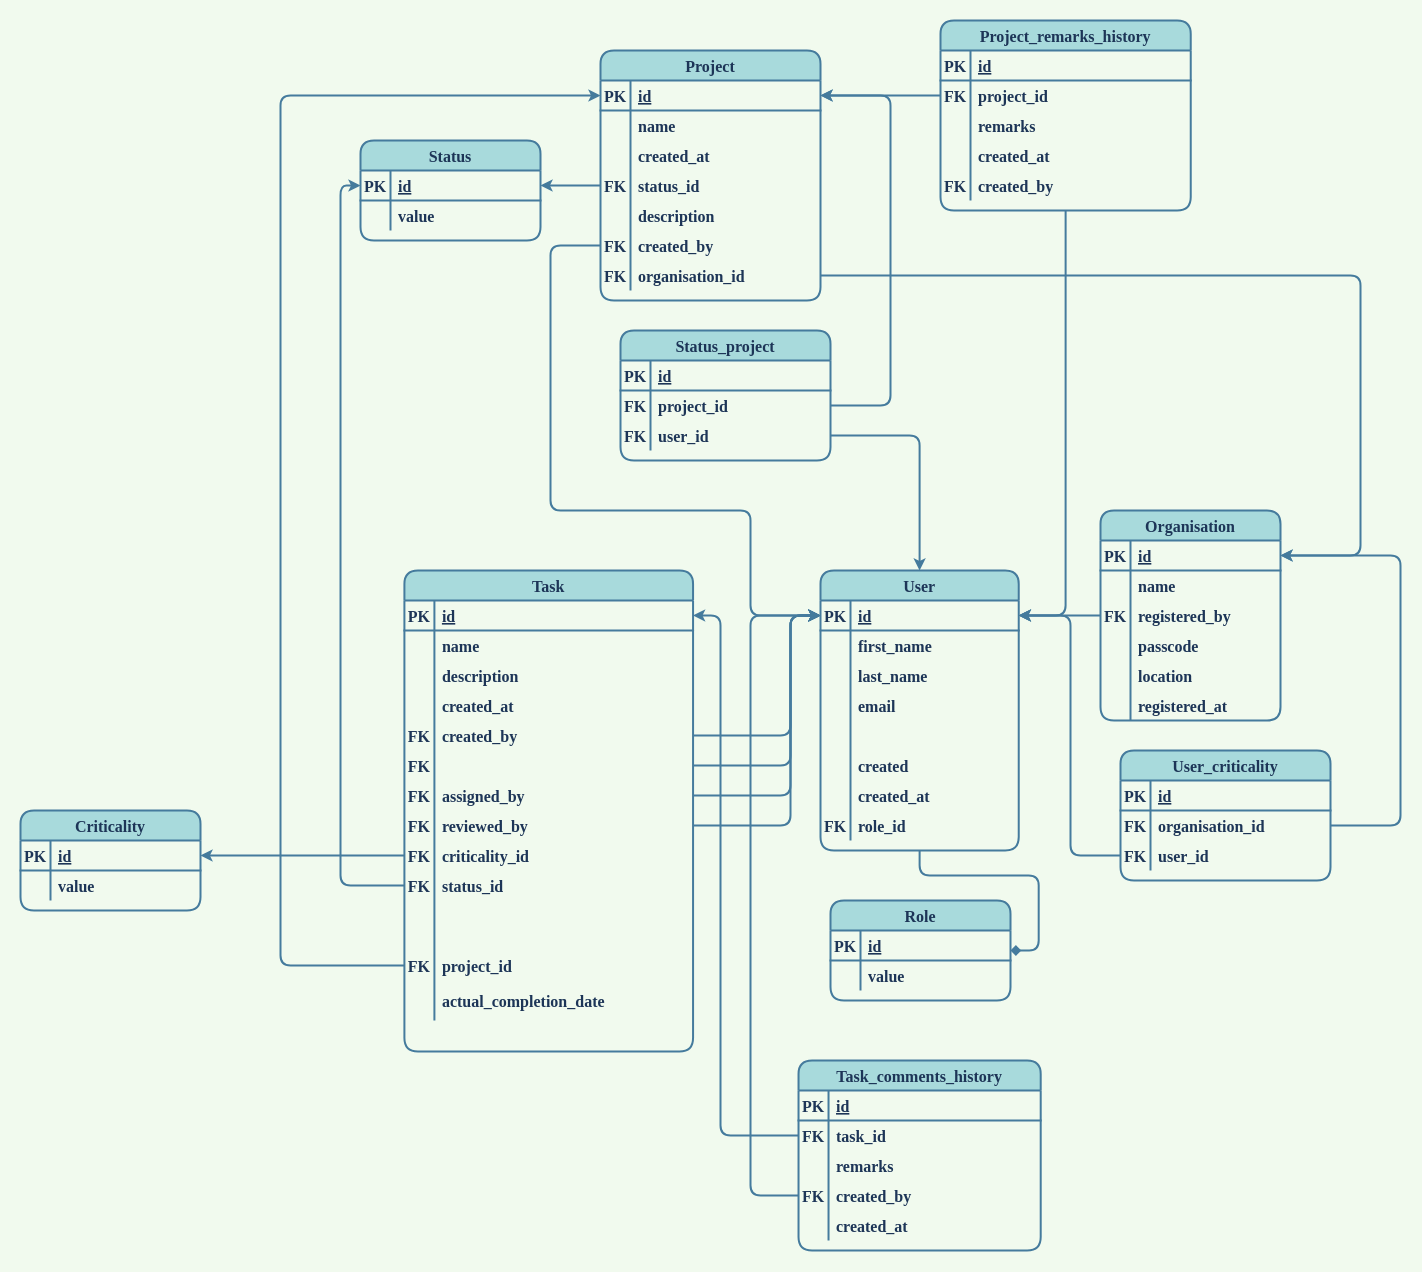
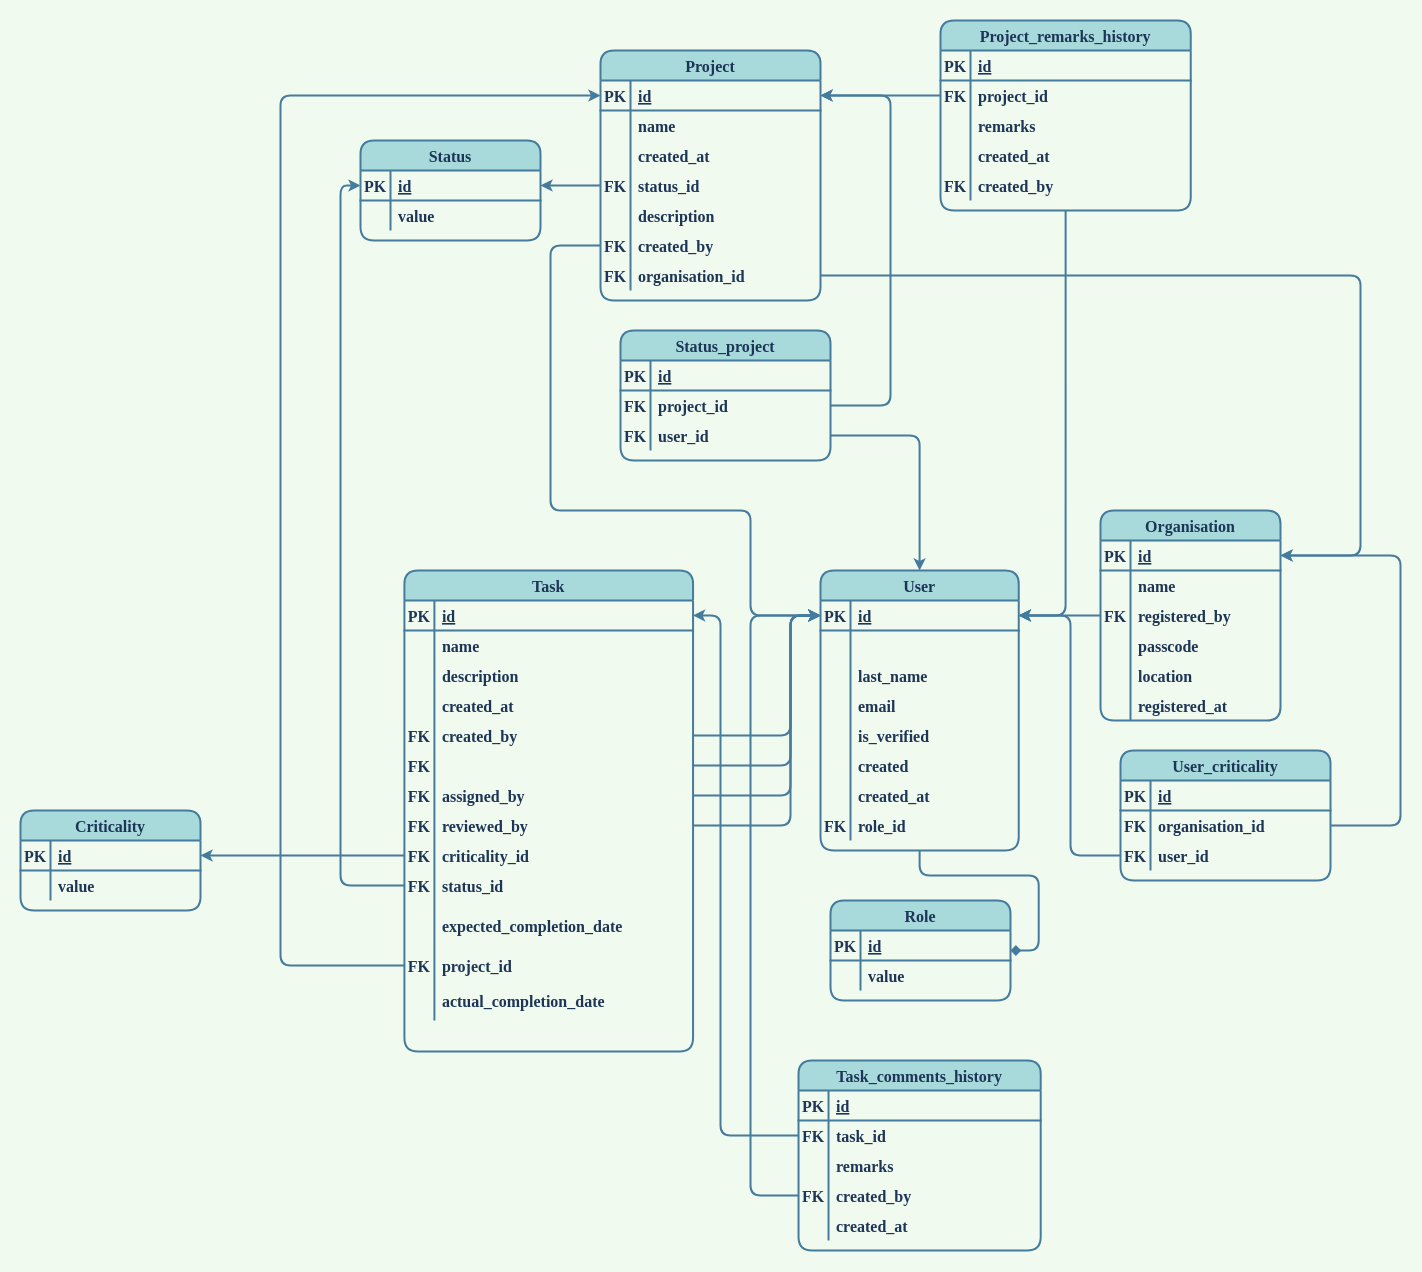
node "first_name": removed
node "is_verified": added
node "expected_completion_date": added
